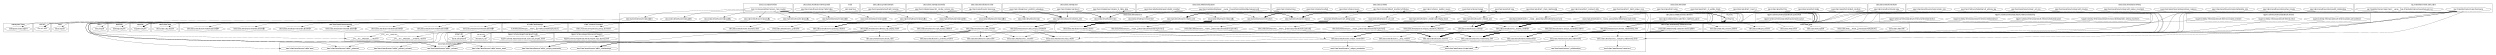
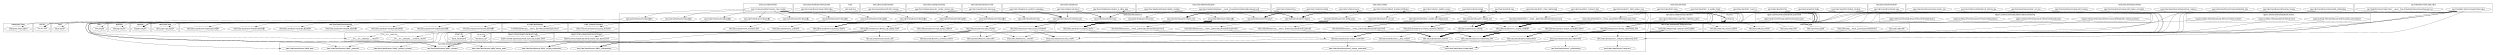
node "SQL::Translator::Parser::DBIx::Class::parse": label "SQL::Translator::Parser::DBIx::Class::parse" -> "SQL::Translator::Parser::Grouped::Class::parse"
node "DBIx::Class::ResultSource::_unique_constraints": label "DBIx::Class::ResultSource::_unique_constraints" -> "DBIx::Class::ResultSetColumn::_unique_constraints"
